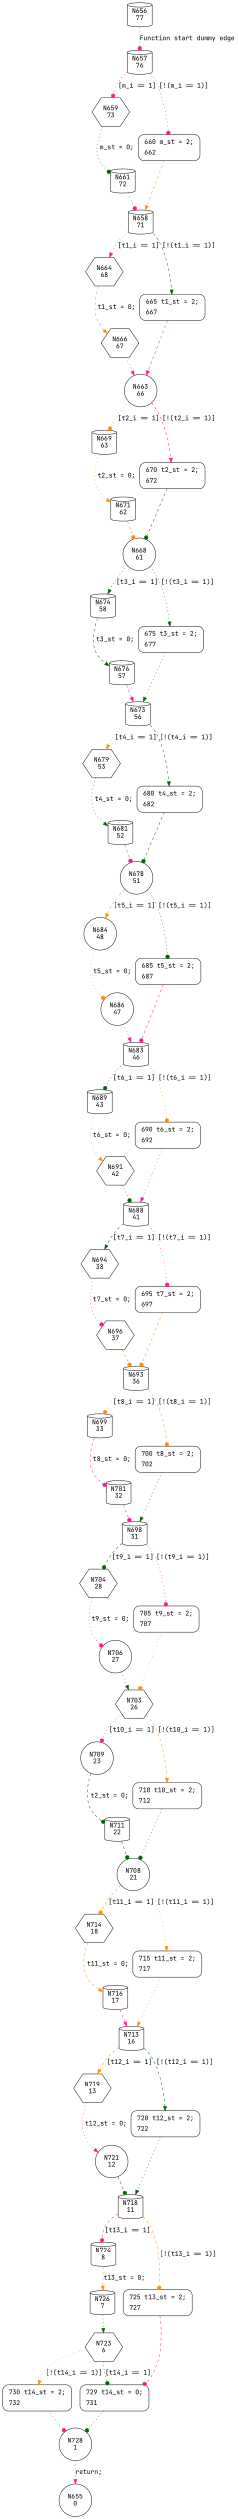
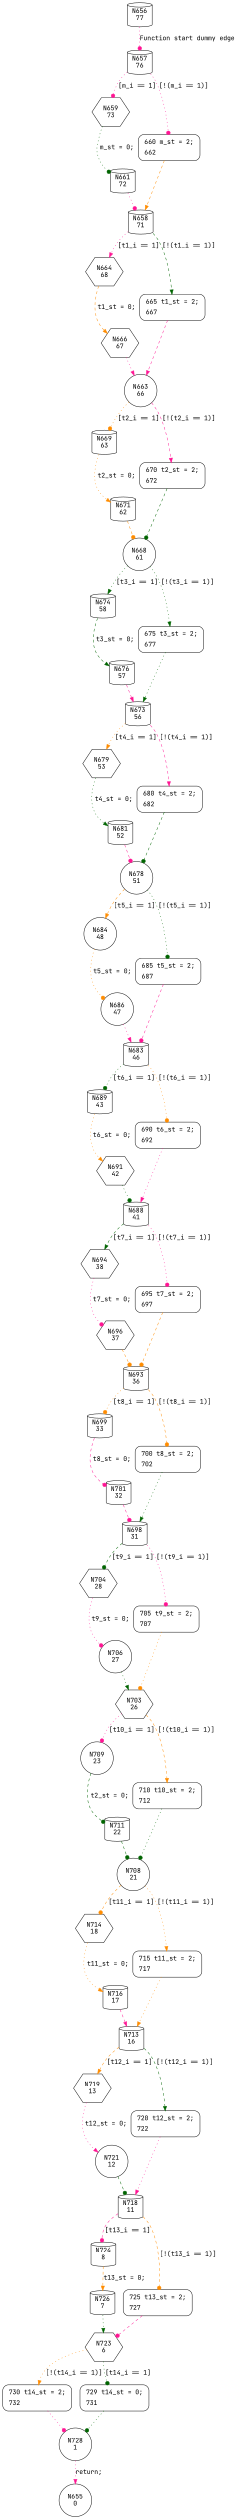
edge "N673 56" -> "680": color darkgreen -> deeppink
edge "N714 18" -> "N716 17": style dashed -> dotted
edge "720" -> "N718 11": color darkgreen -> deeppink
edge "725" -> "729": now "725" -> "N723 6"
